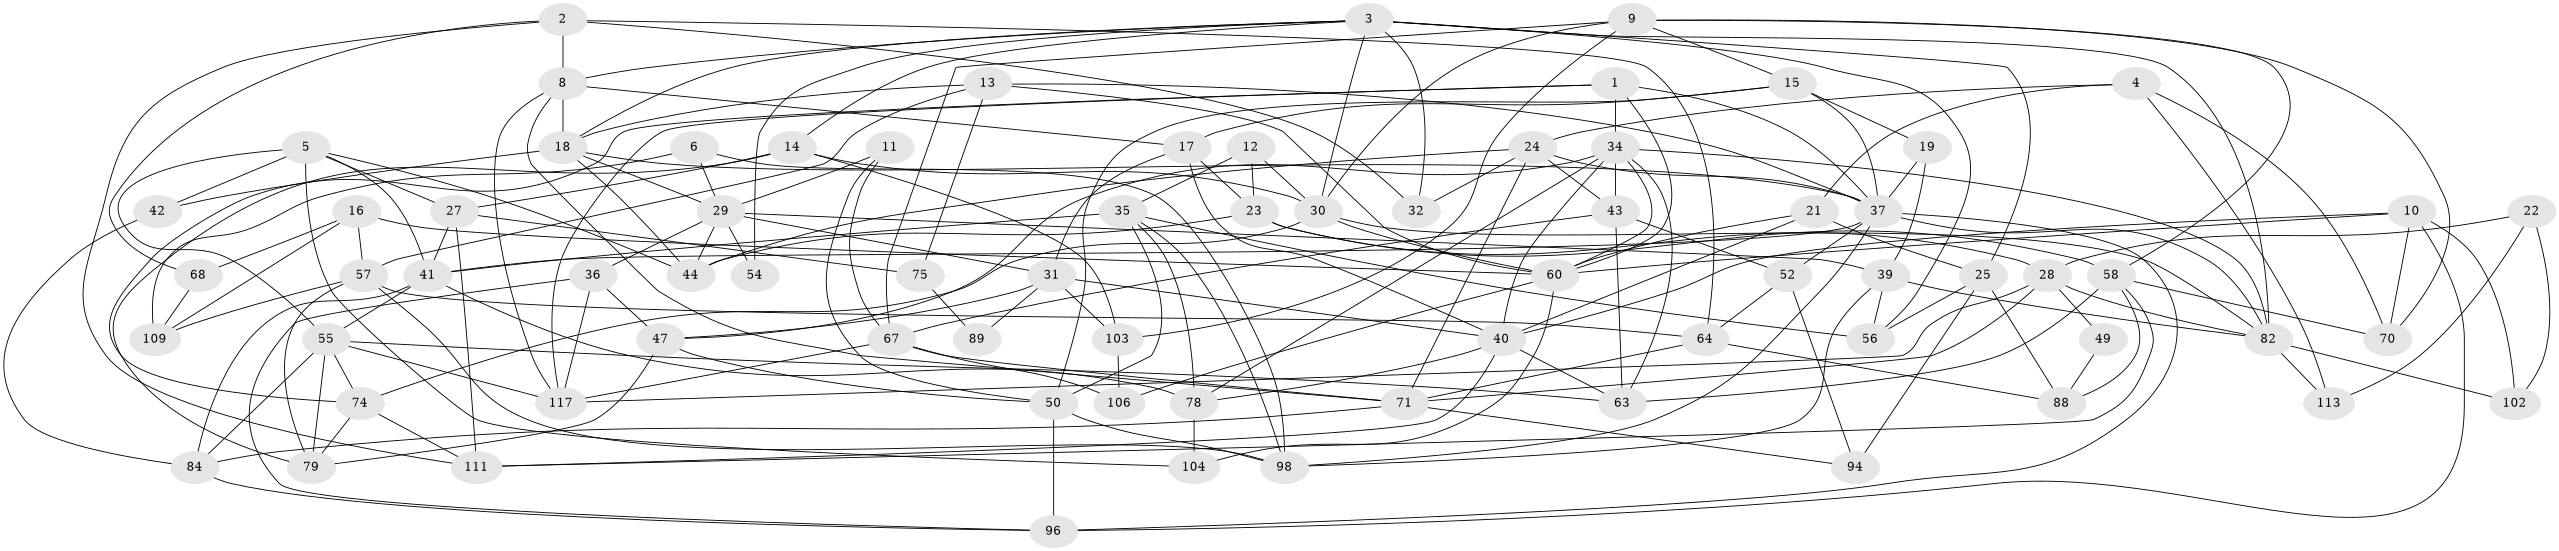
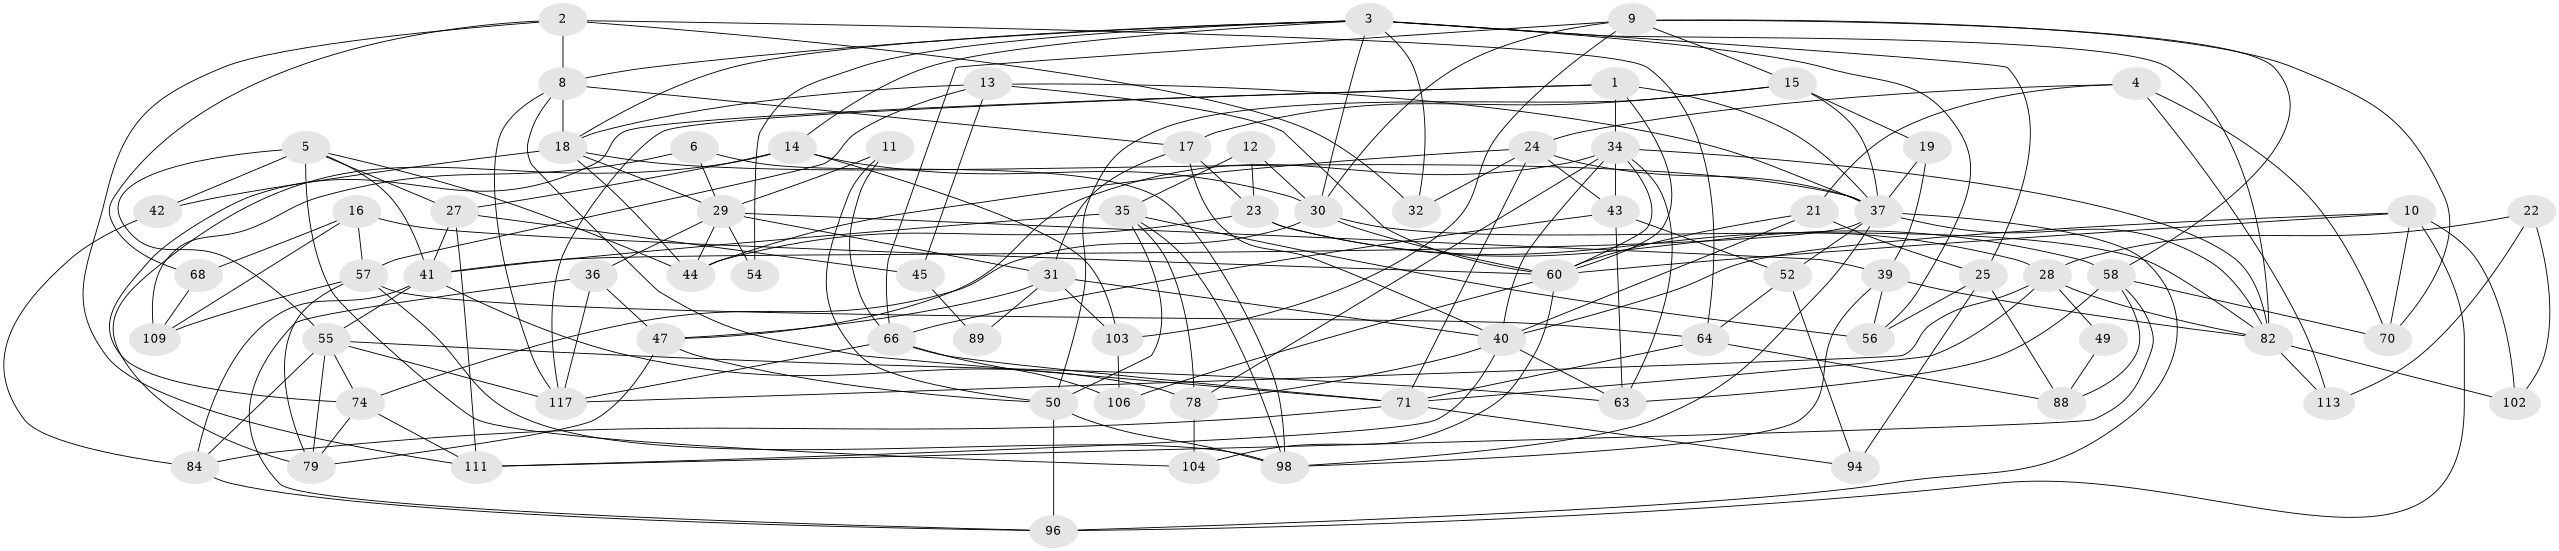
node "75": label "75" -> "45"
node "67": label "67" -> "66"
